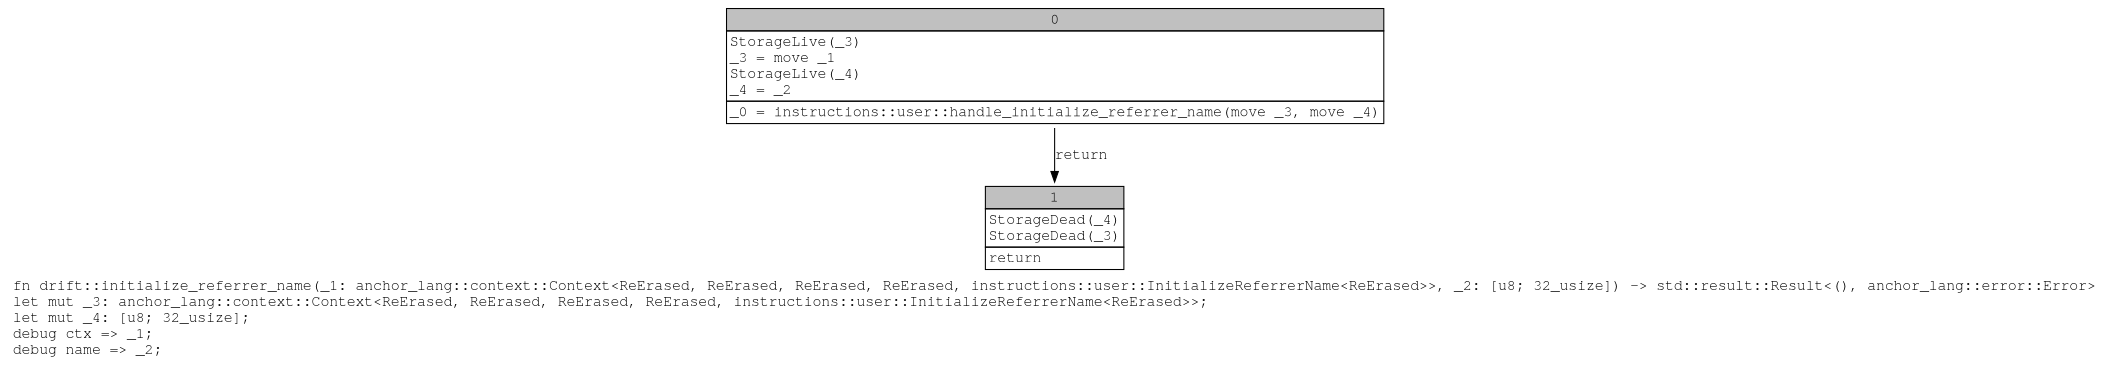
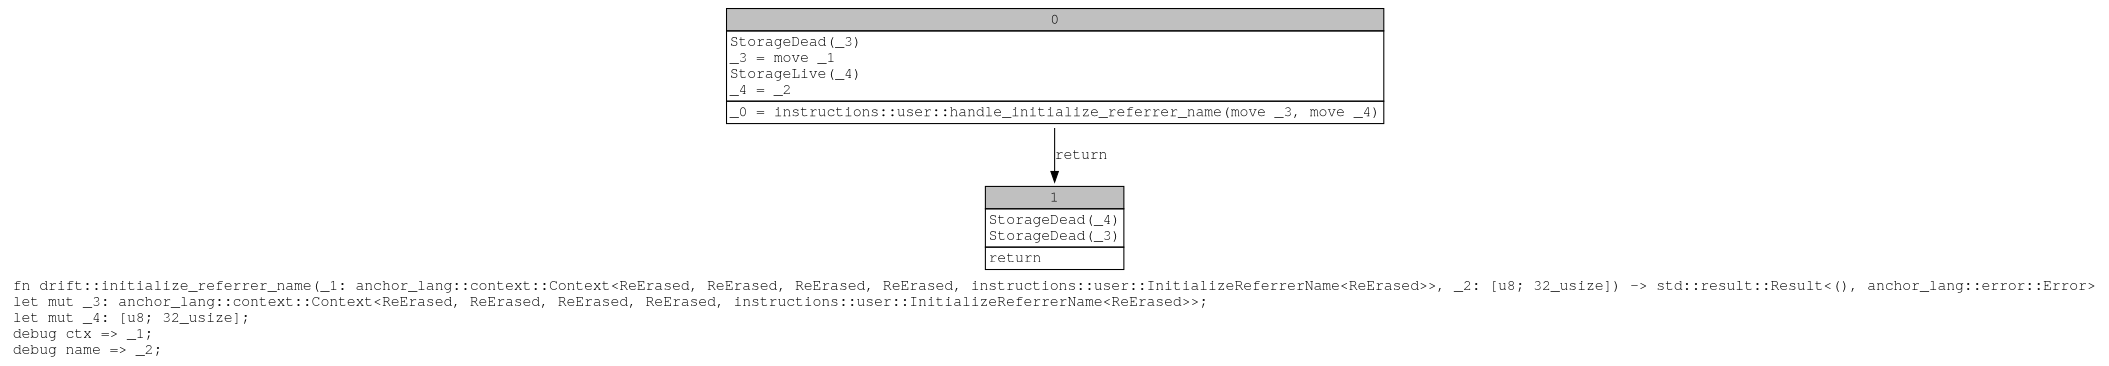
node "0": text "StorageLive(_3)" -> "StorageDead(_3)"
